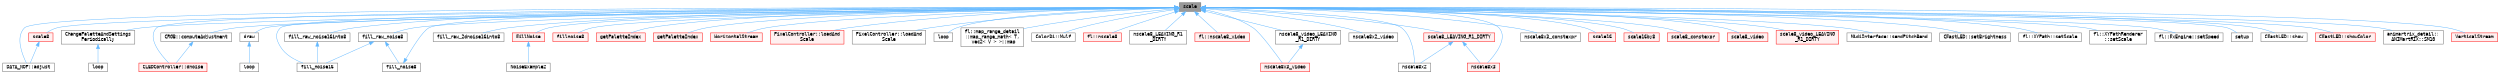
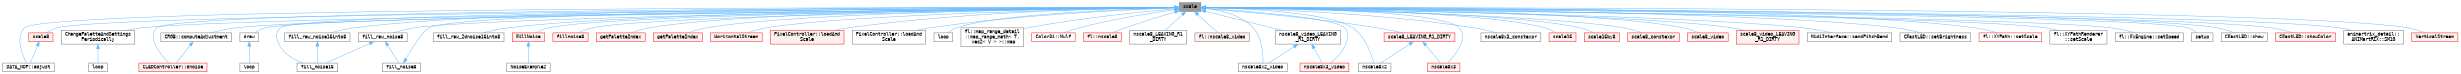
node "Color3i::Mulf": color grey40 -> red
node "fl::nscale8_video": color red -> grey40
node "fl::XYPath::setScale": color grey40 -> red
edge "nscale8x2_video" -> "nscale8_video_LEAVING _R1_DIRTY": added
